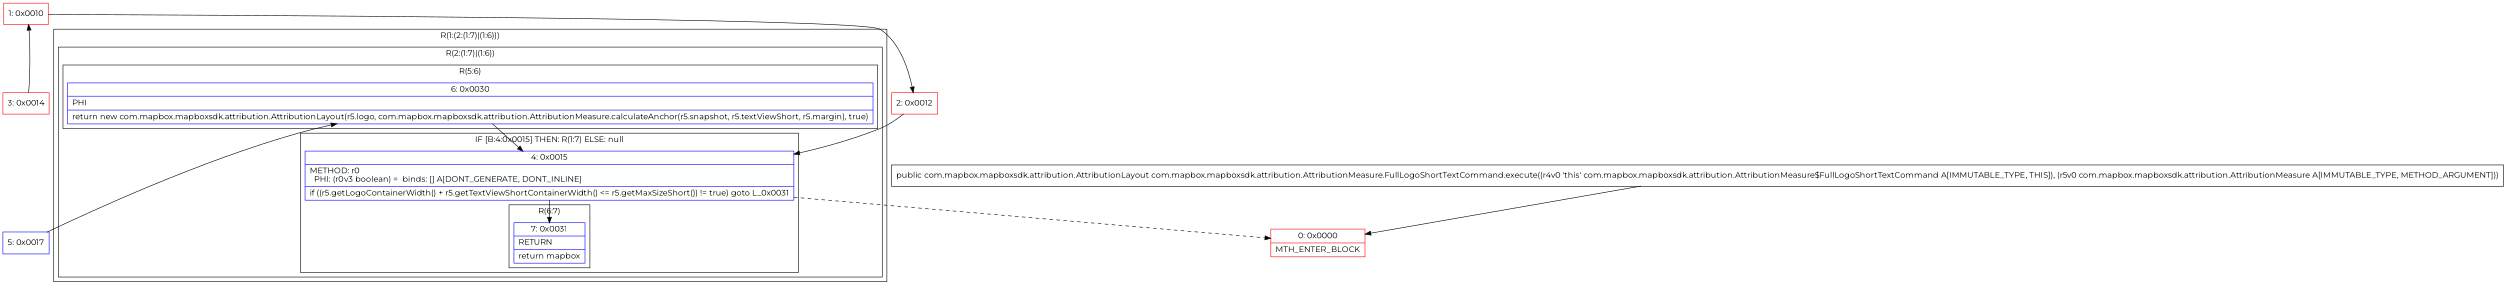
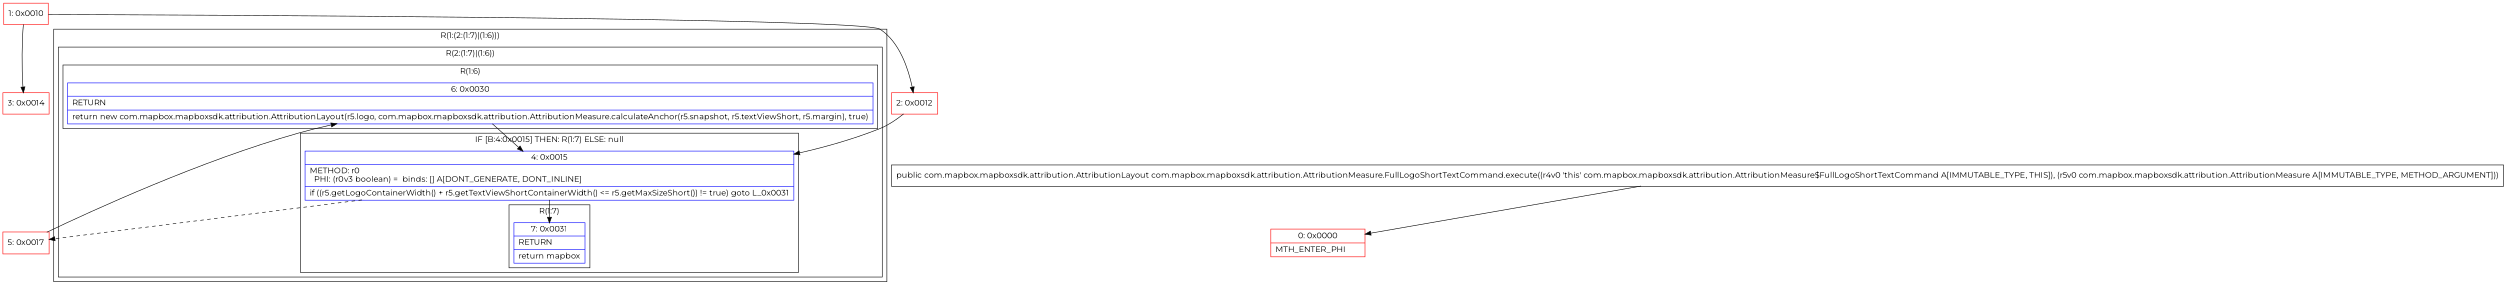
edge "3: 0x0014" -> "1: 0x0010": reversed
cluster "R(5:6)": label "R(5:6)" -> "R(1:6)"
node "6: 0x0030": text "PHI" -> "RETURN"
cluster "R(6:7)": label "R(6:7)" -> "R(1:7)"
edge "4: 0x0015" -> "0: 0x0000": now "4: 0x0015" -> "5: 0x0017"
node "5: 0x0017": color blue -> red
node "0: 0x0000": text "MTH_ENTER_BLOCK" -> "MTH_ENTER_PHI"
